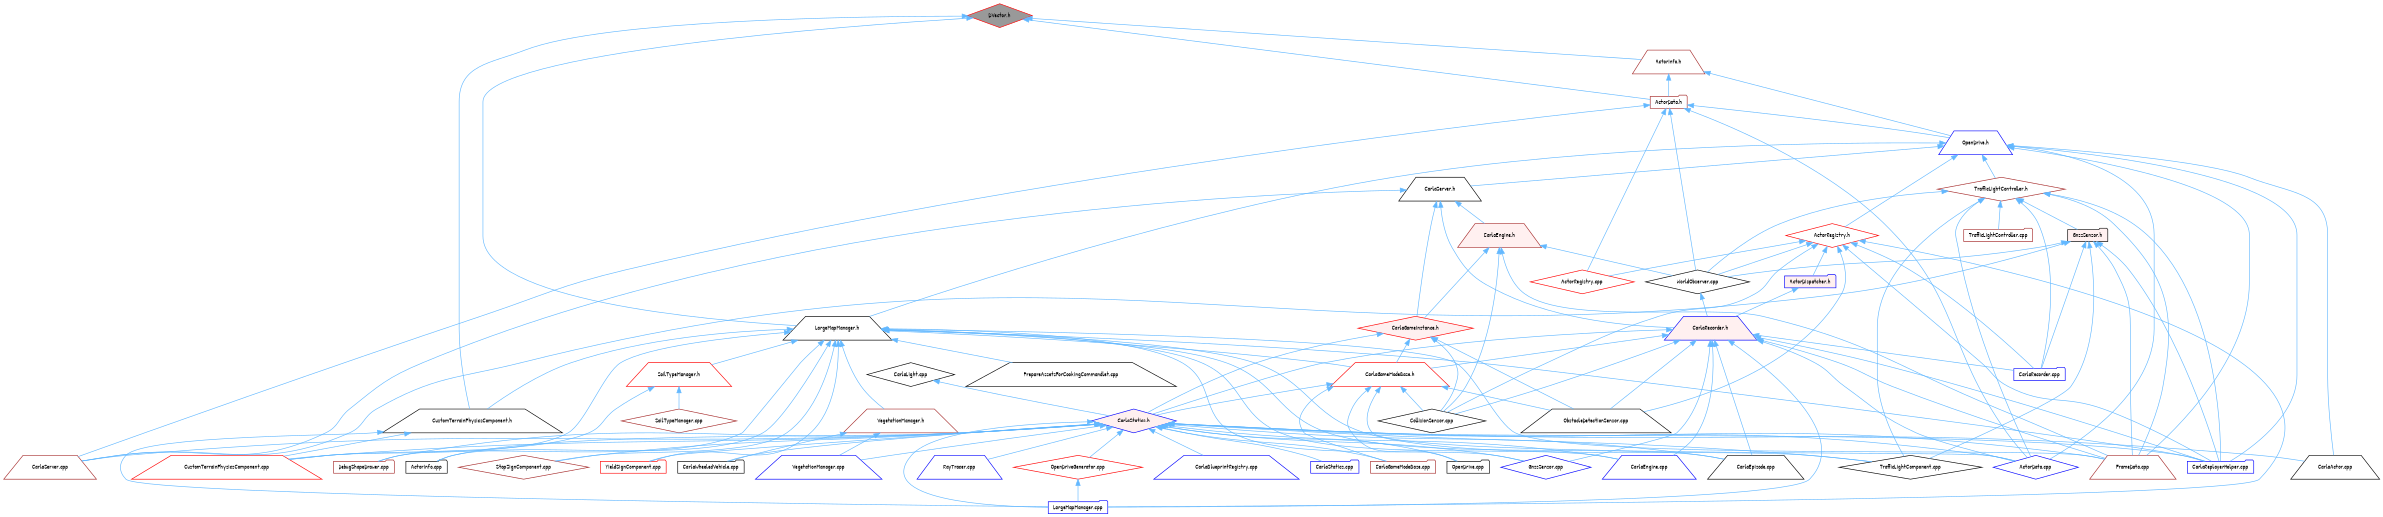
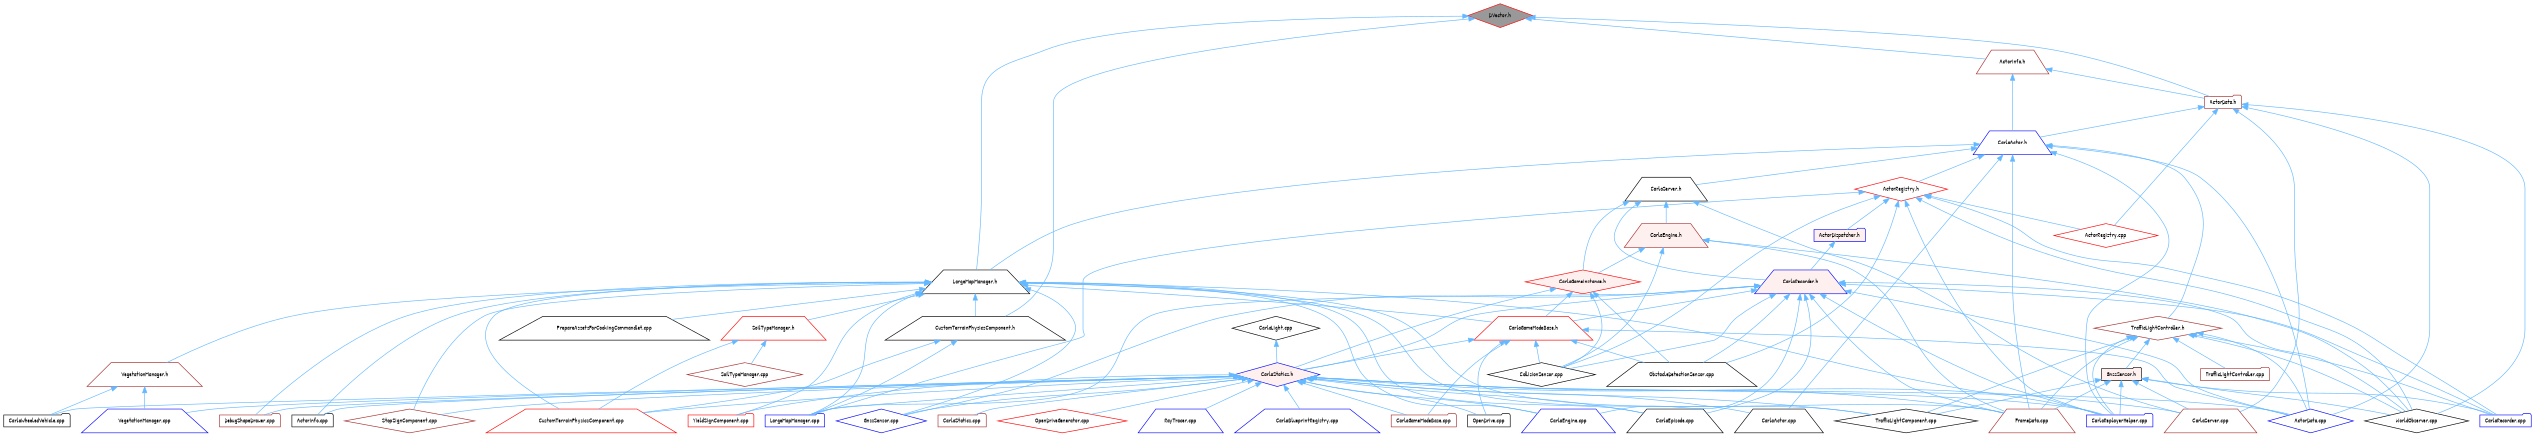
node "OpenDrive.h": label "OpenDrive.h" -> "CarlaActor.h"
edge "CarlaRecorder.h" -> "WorldObserver.cpp": reversed
node "CarlaStatics.cpp": color blue -> brown
edge "LargeMapManager.cpp" -> "OpenDriveGenerator.cpp": now "LargeMapManager.cpp" -> "LargeMapManager.h"
